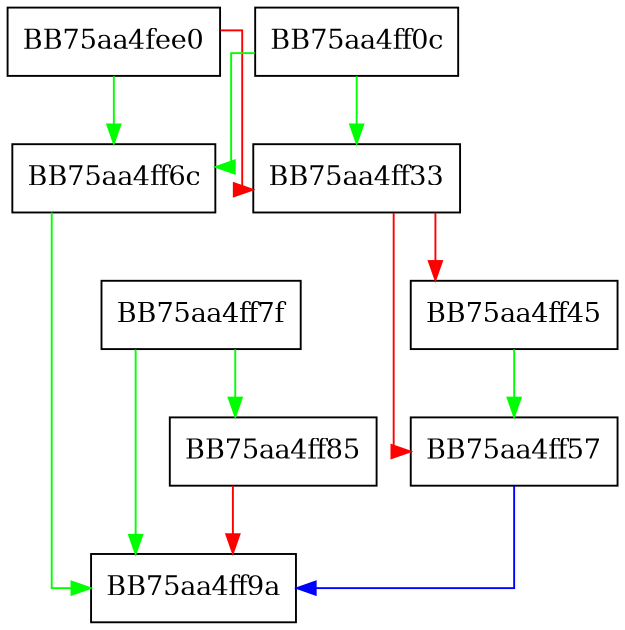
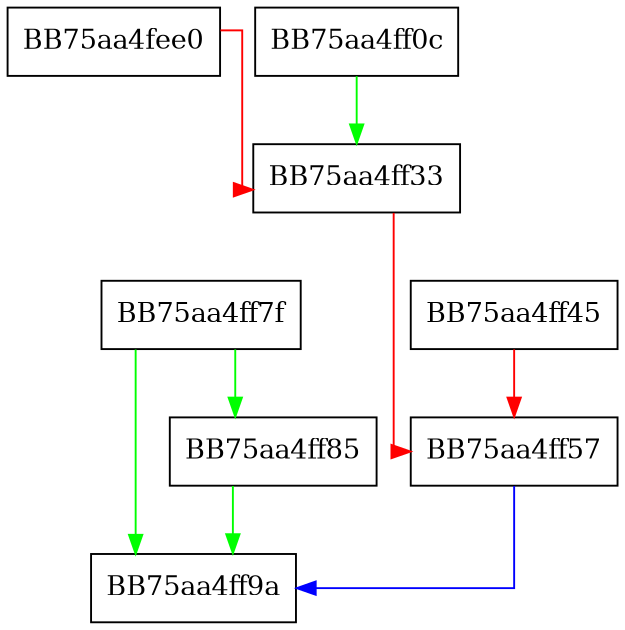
node "BB75aa4ff6c": removed
edge "BB75aa4ff33" -> "BB75aa4ff45": removed
edge "BB75aa4ff45" -> "BB75aa4ff57": color green -> red
edge "BB75aa4ff85" -> "BB75aa4ff9a": color red -> green
